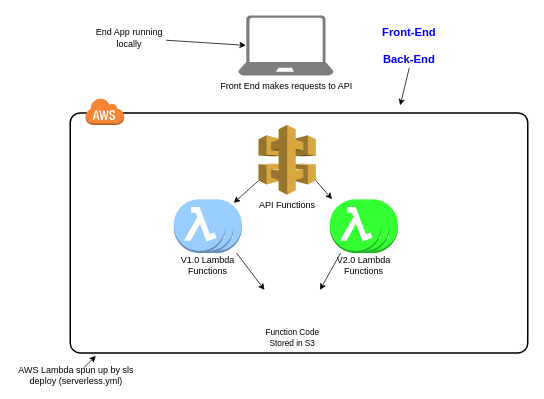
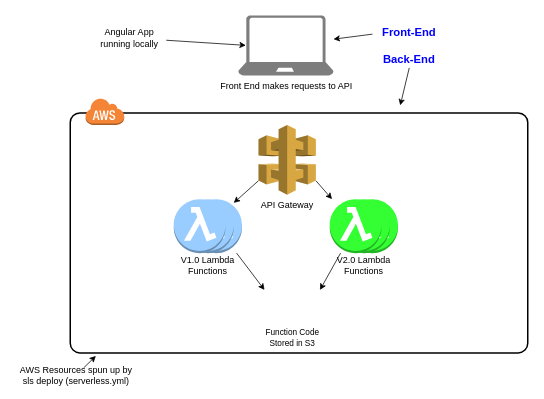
edge "Front-End Back-End" -> "Front End makes requests to API": added
node "End App running locally": label "End App running locally" -> "Angular App running locally"
node "API Functions": label "API Functions" -> "API Gateway"
node "AWS Lambda spun up by sls deploy (serverless.yml)": label "AWS Lambda spun up by sls deploy (serverless.yml)" -> "AWS Resources spun up by sls deploy (serverless.yml)"
